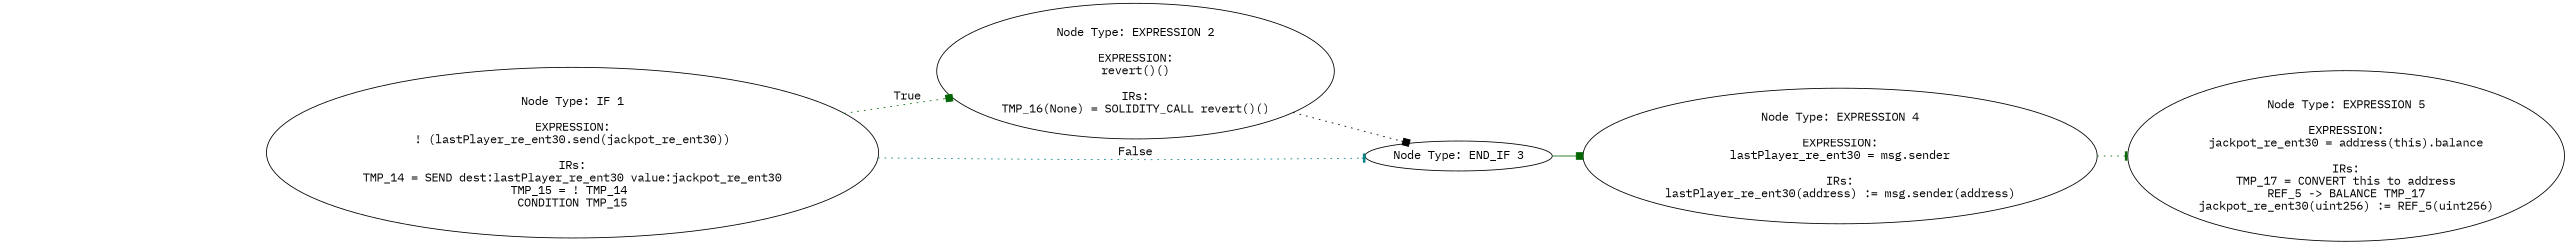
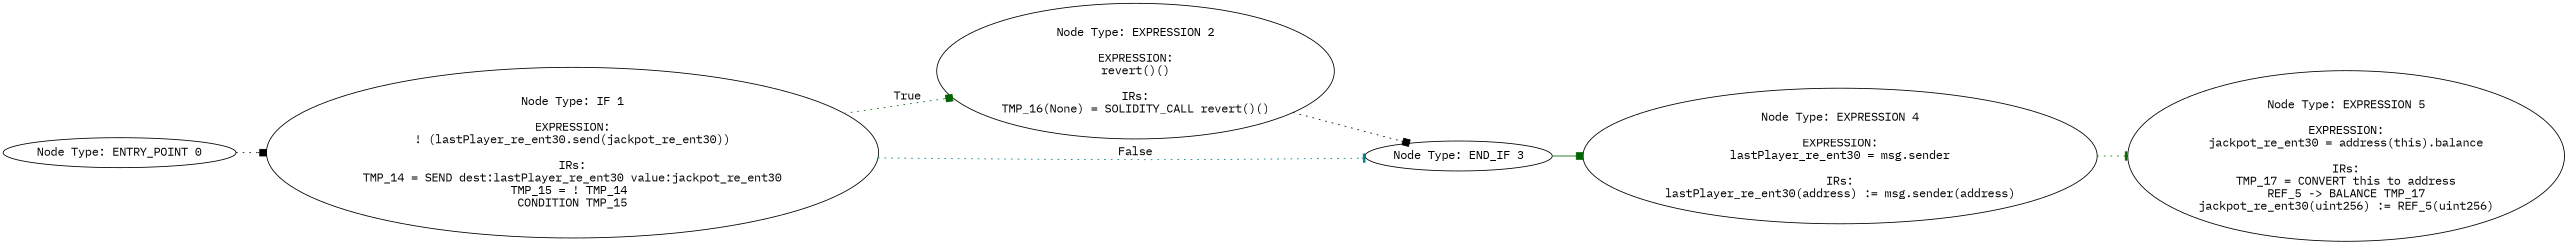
node "Node Type: ENTRY_POINT 0": added
